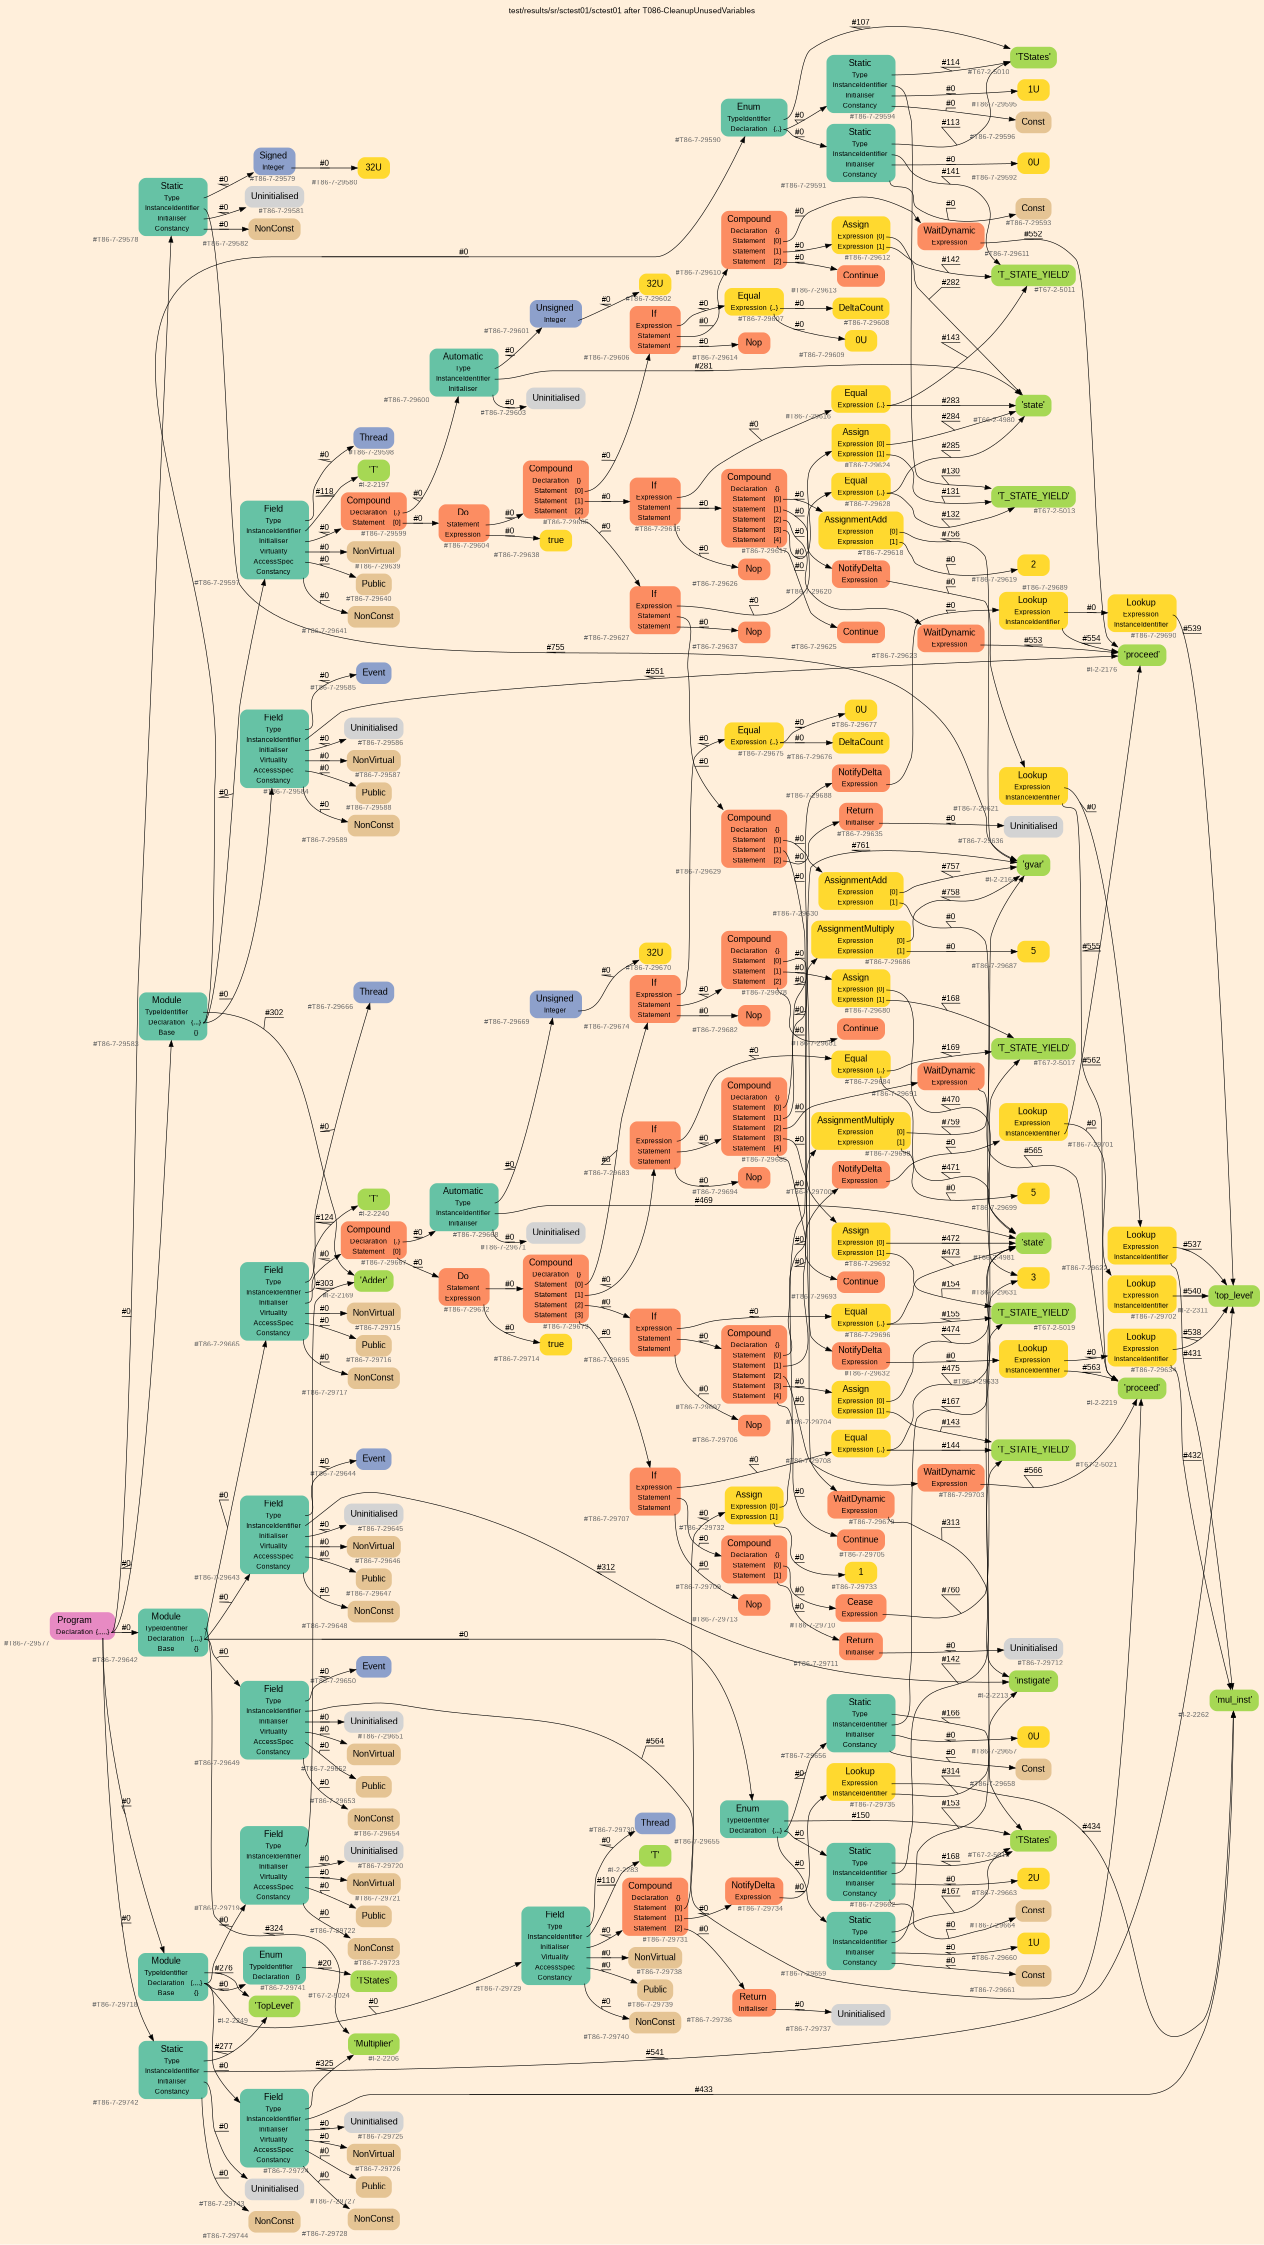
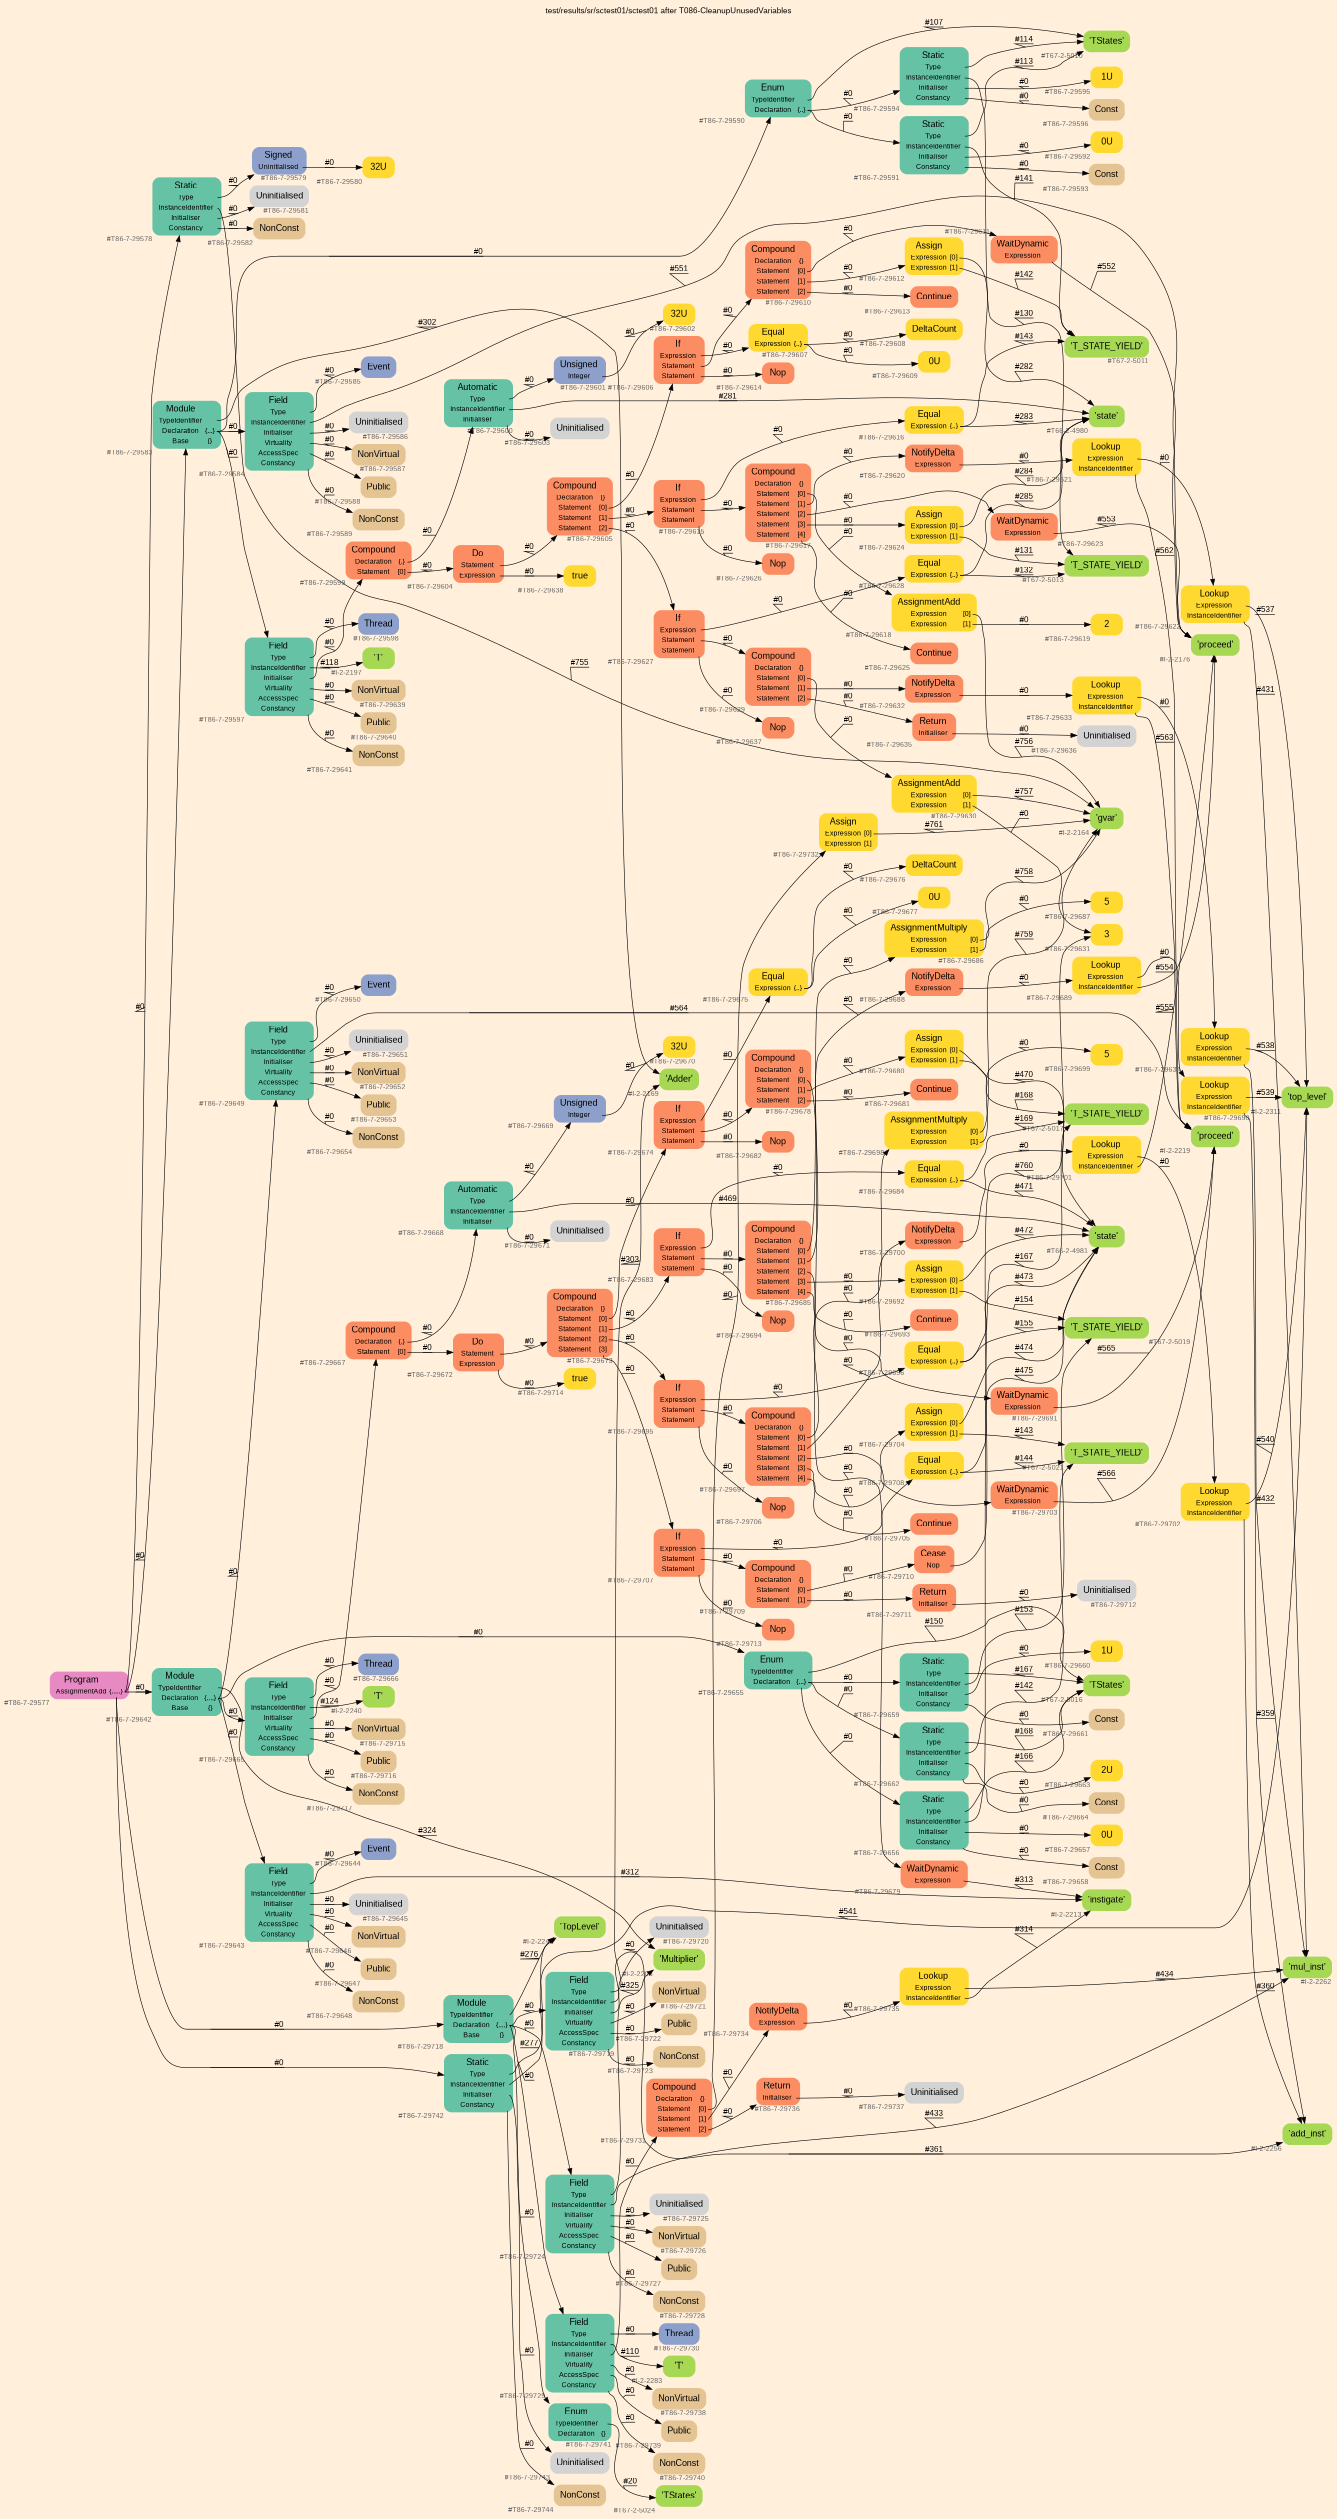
node "Signed": text "Integer" -> "Uninitialised"
node "1": removed
node "Cease": text "Expression" -> "Nop"
node "Program": text "Declaration" -> "AssignmentAdd"
node "'add_inst'": added
